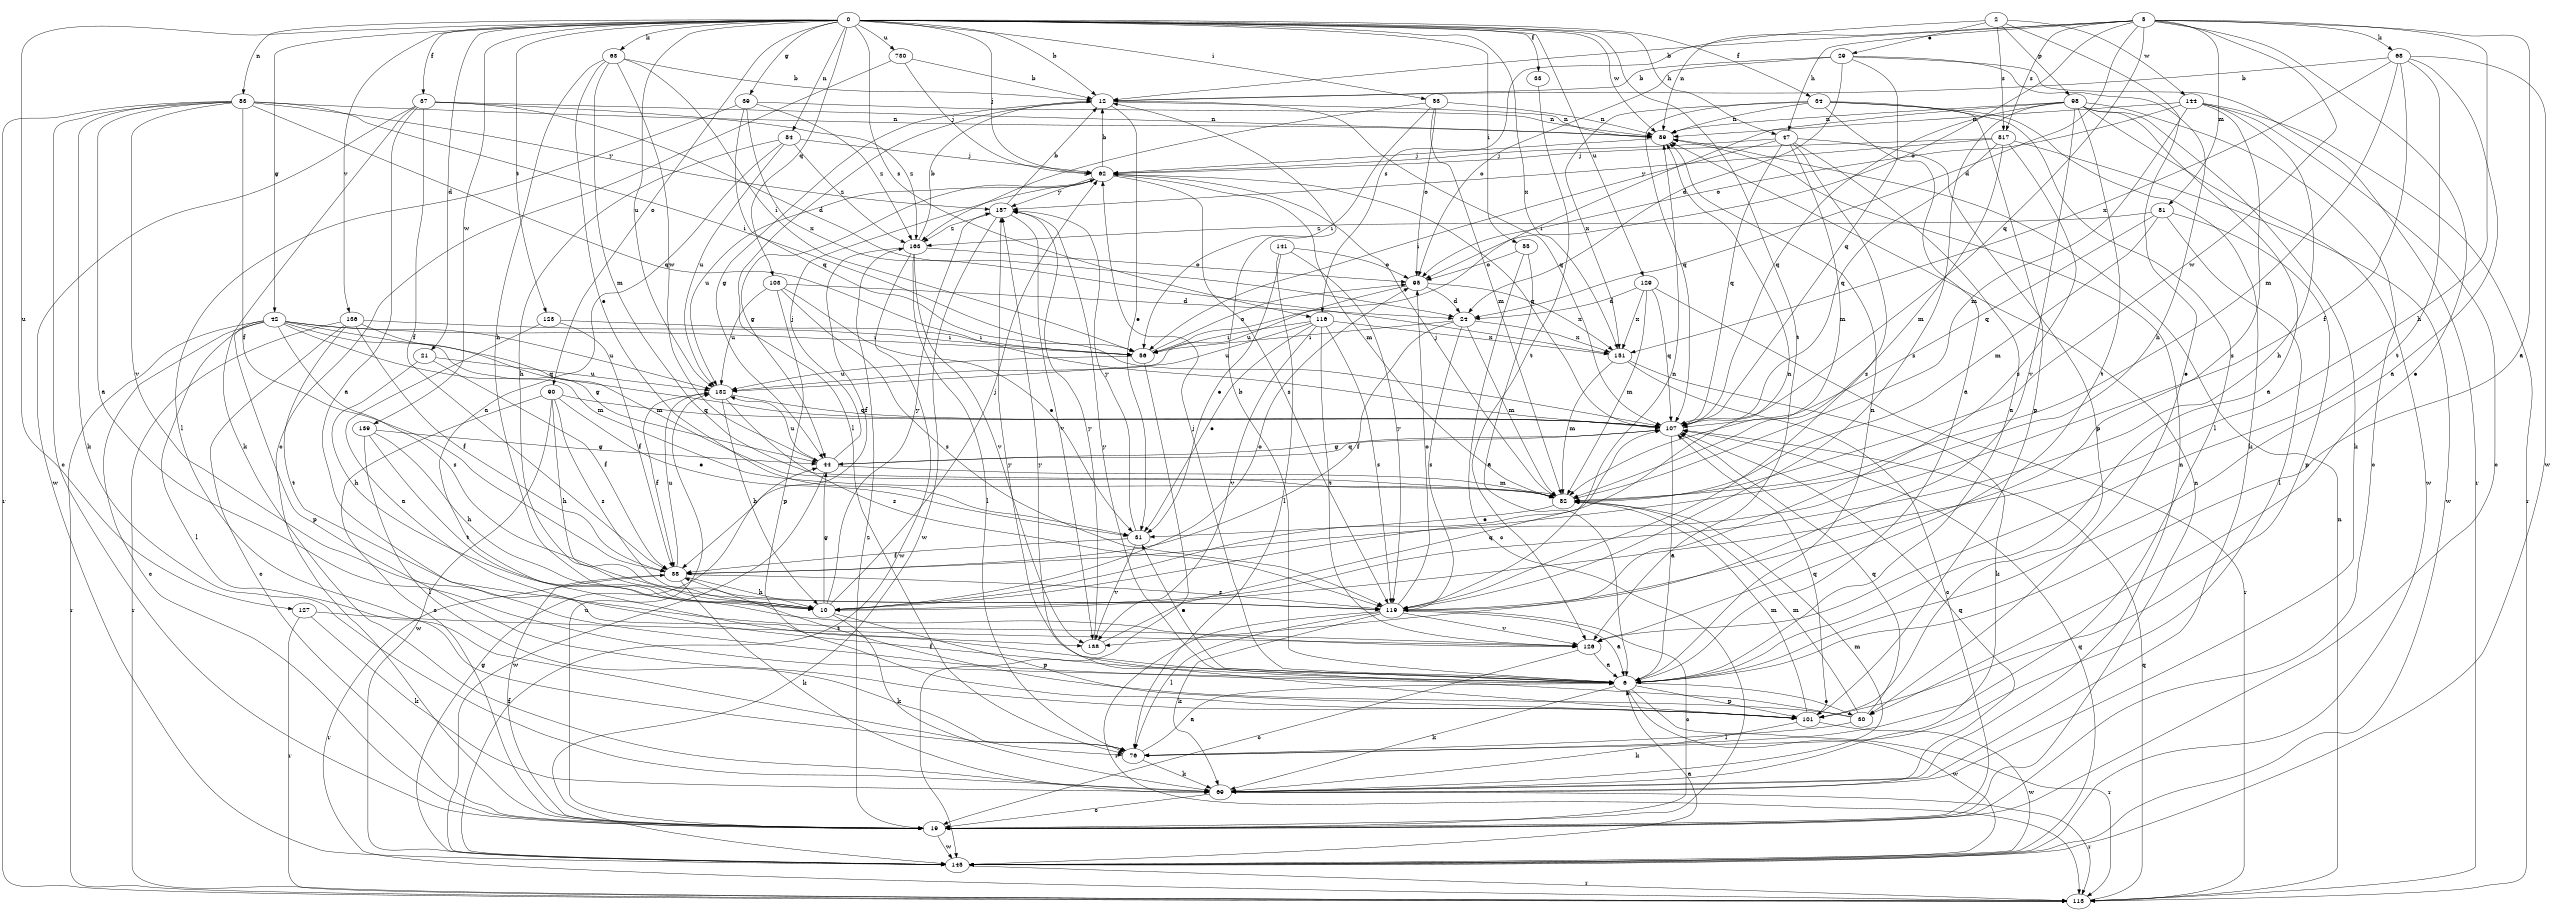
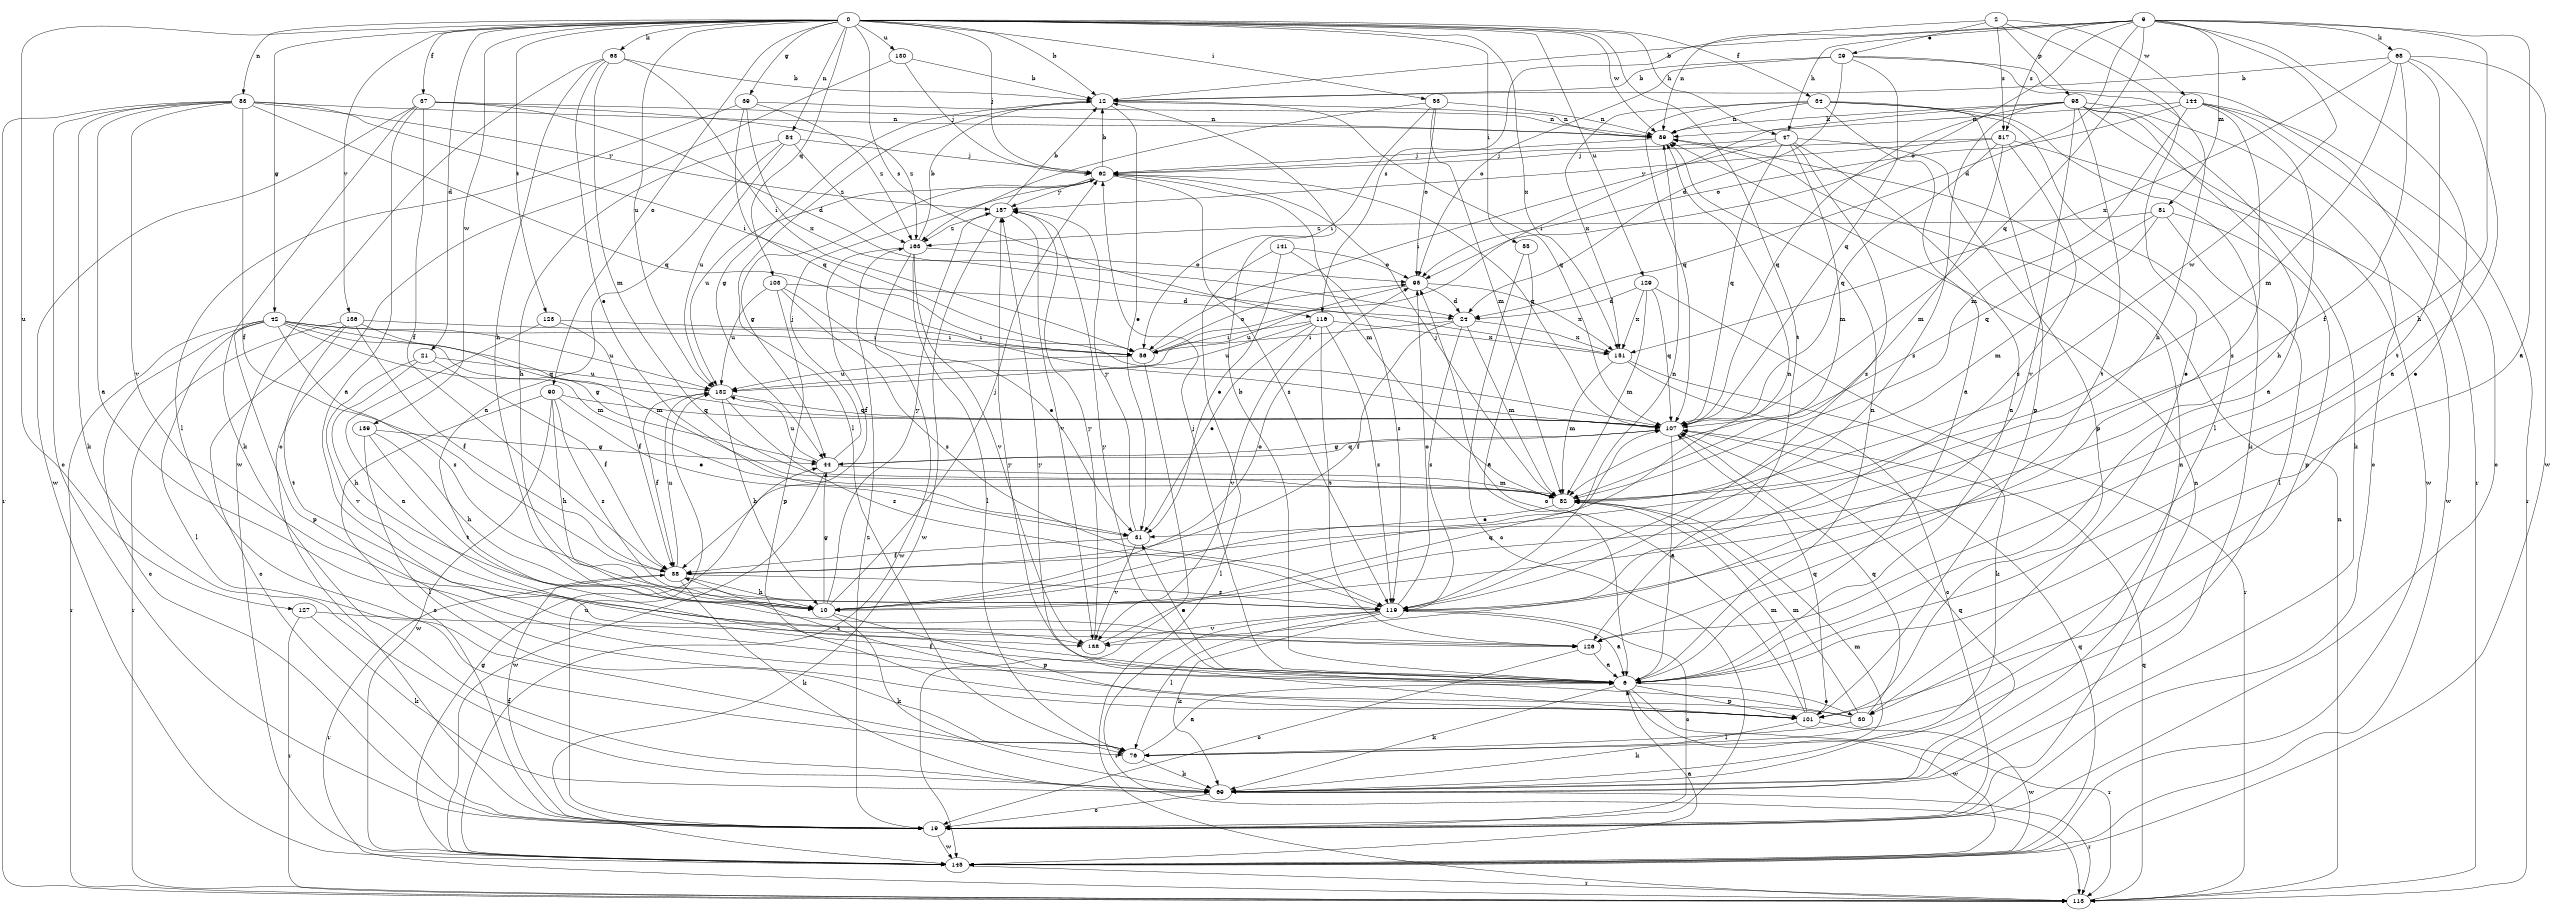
node "5": label "5" -> "9"
node "730": label "730" -> "130"
node "33": removed
edge "98" -> "89": label "n" -> "k"
edge "55" -> "95": now "101" -> "95"
edge "63" -> "44": now "63" -> "145"
edge "141" -> "119": label "y" -> "s"
edge "141" -> "76": now "141" -> "113"
edge "21" -> "138": added, label "v"
edge "119" -> "126": now "119" -> "138"
